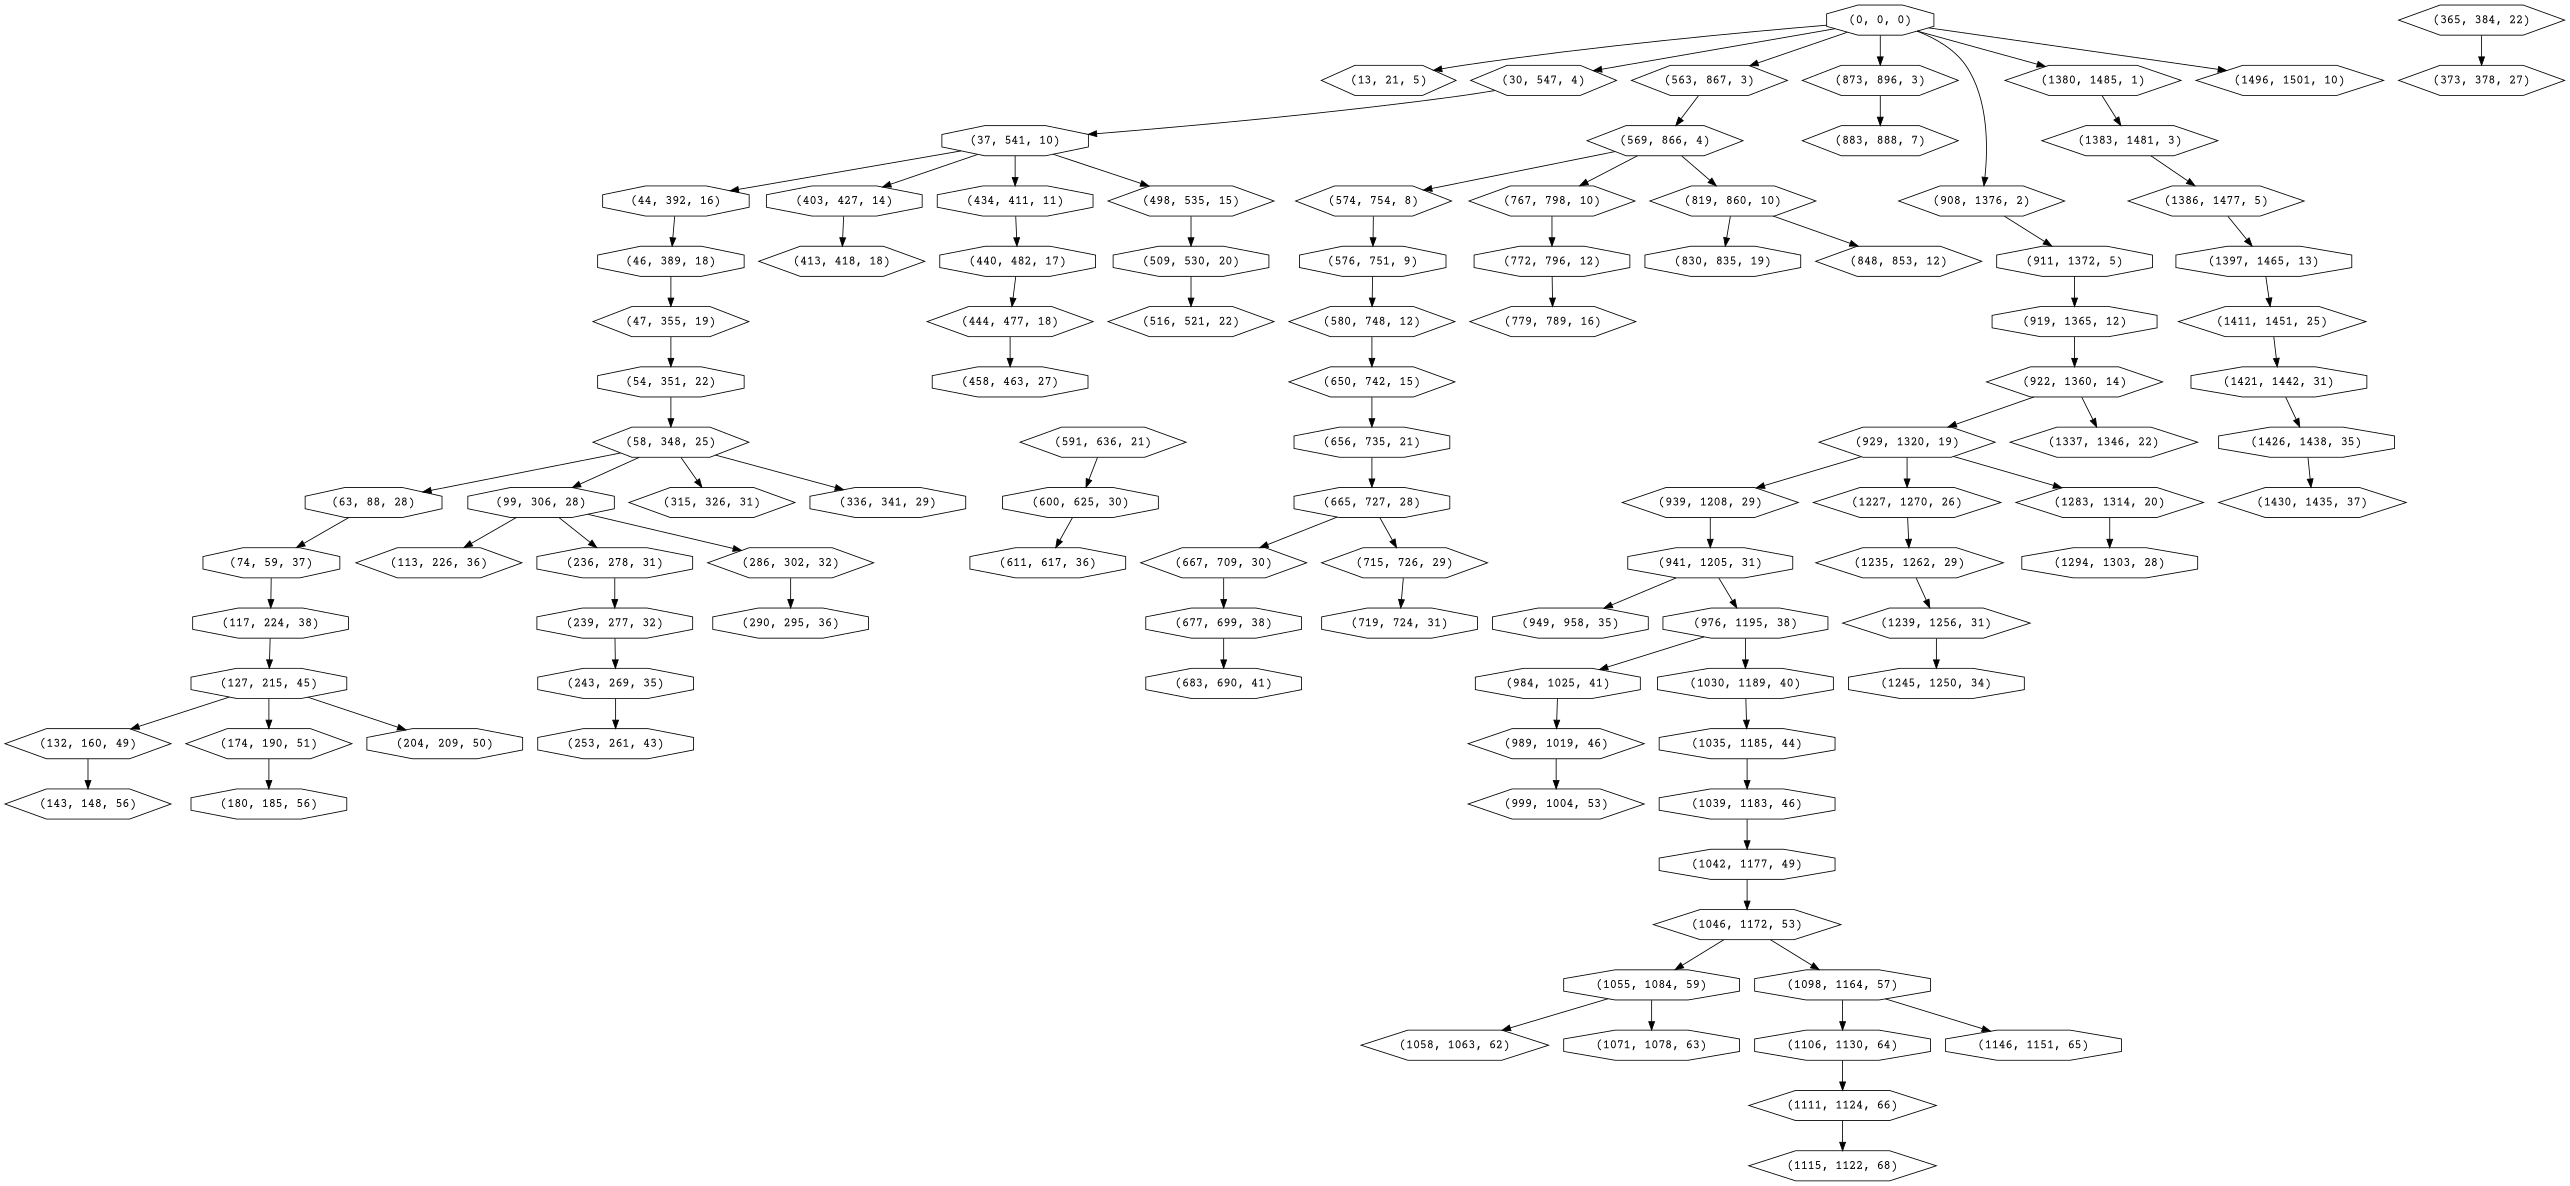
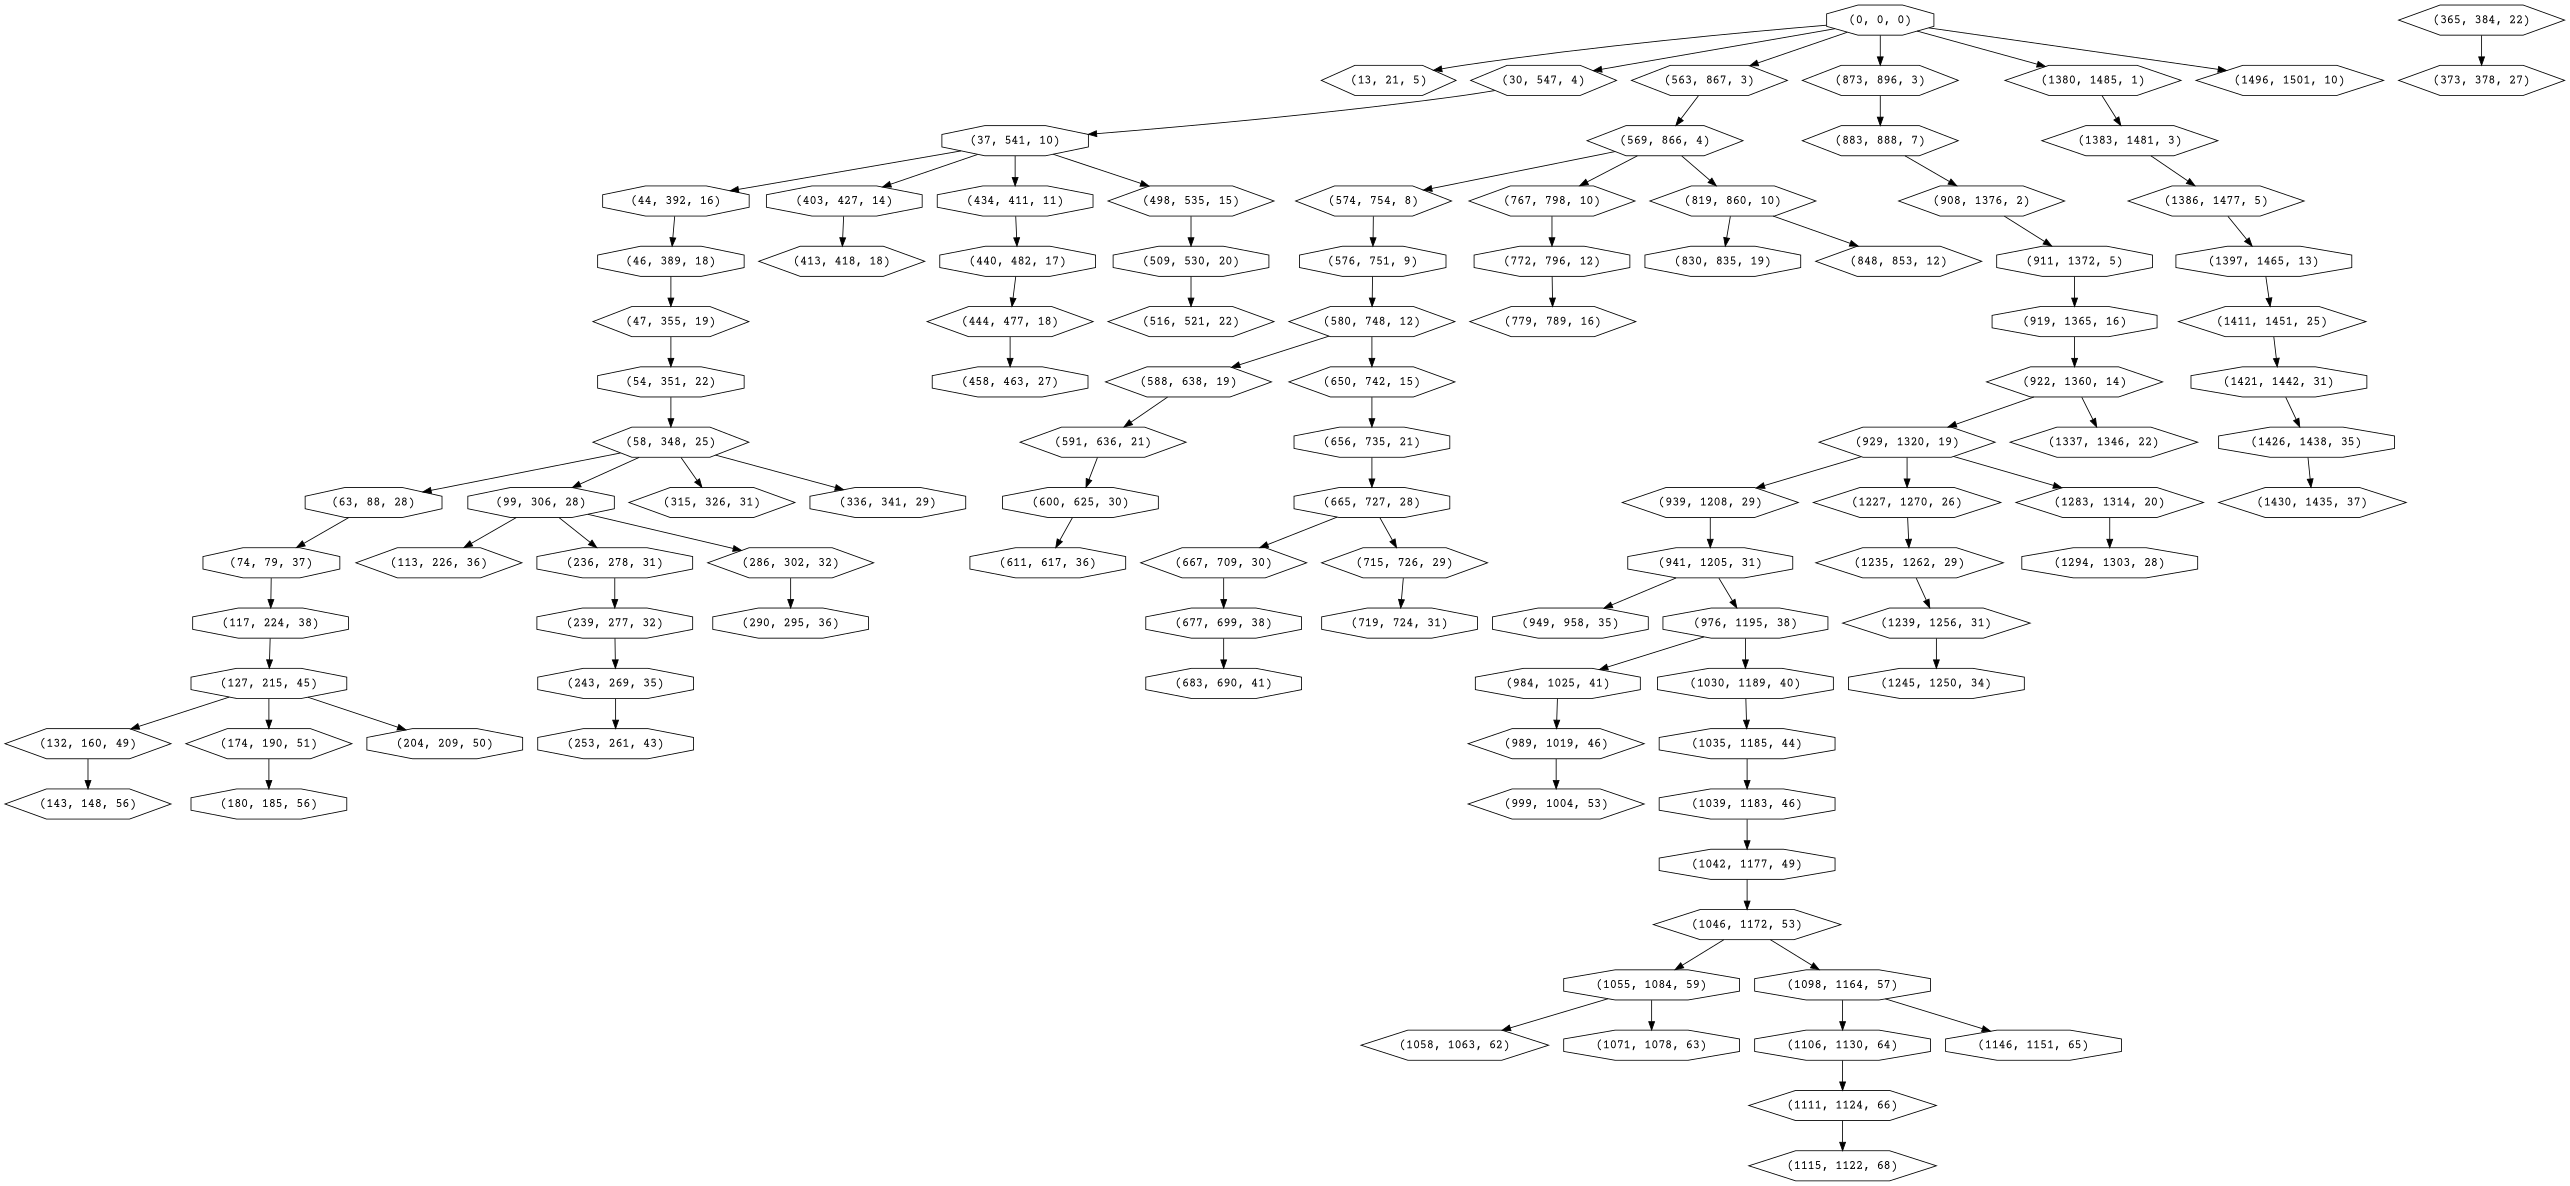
edge "(0, 0, 0)" -> "(908, 1376, 2)": now "(883, 888, 7)" -> "(908, 1376, 2)"
node "(919, 1365, 12)": label "(919, 1365, 12)" -> "(919, 1365, 16)"
node "(588, 638, 19)": added
node "(74, 59, 37)": label "(74, 59, 37)" -> "(74, 79, 37)"
